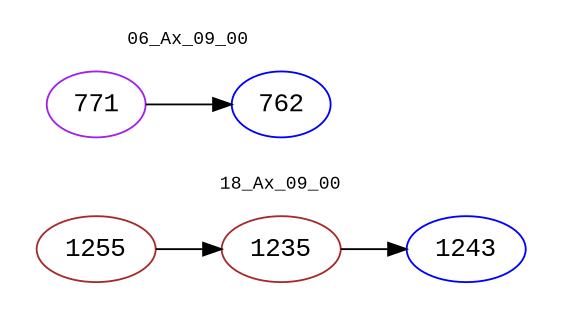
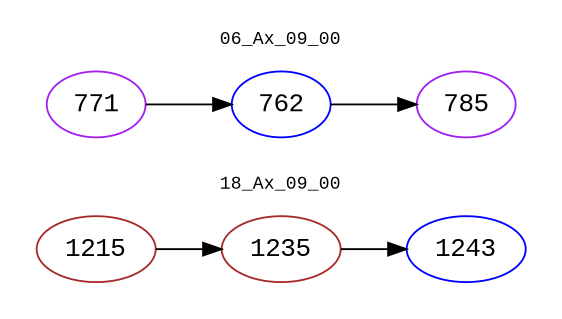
node "785": added
node "1255": label "1255" -> "1215"
